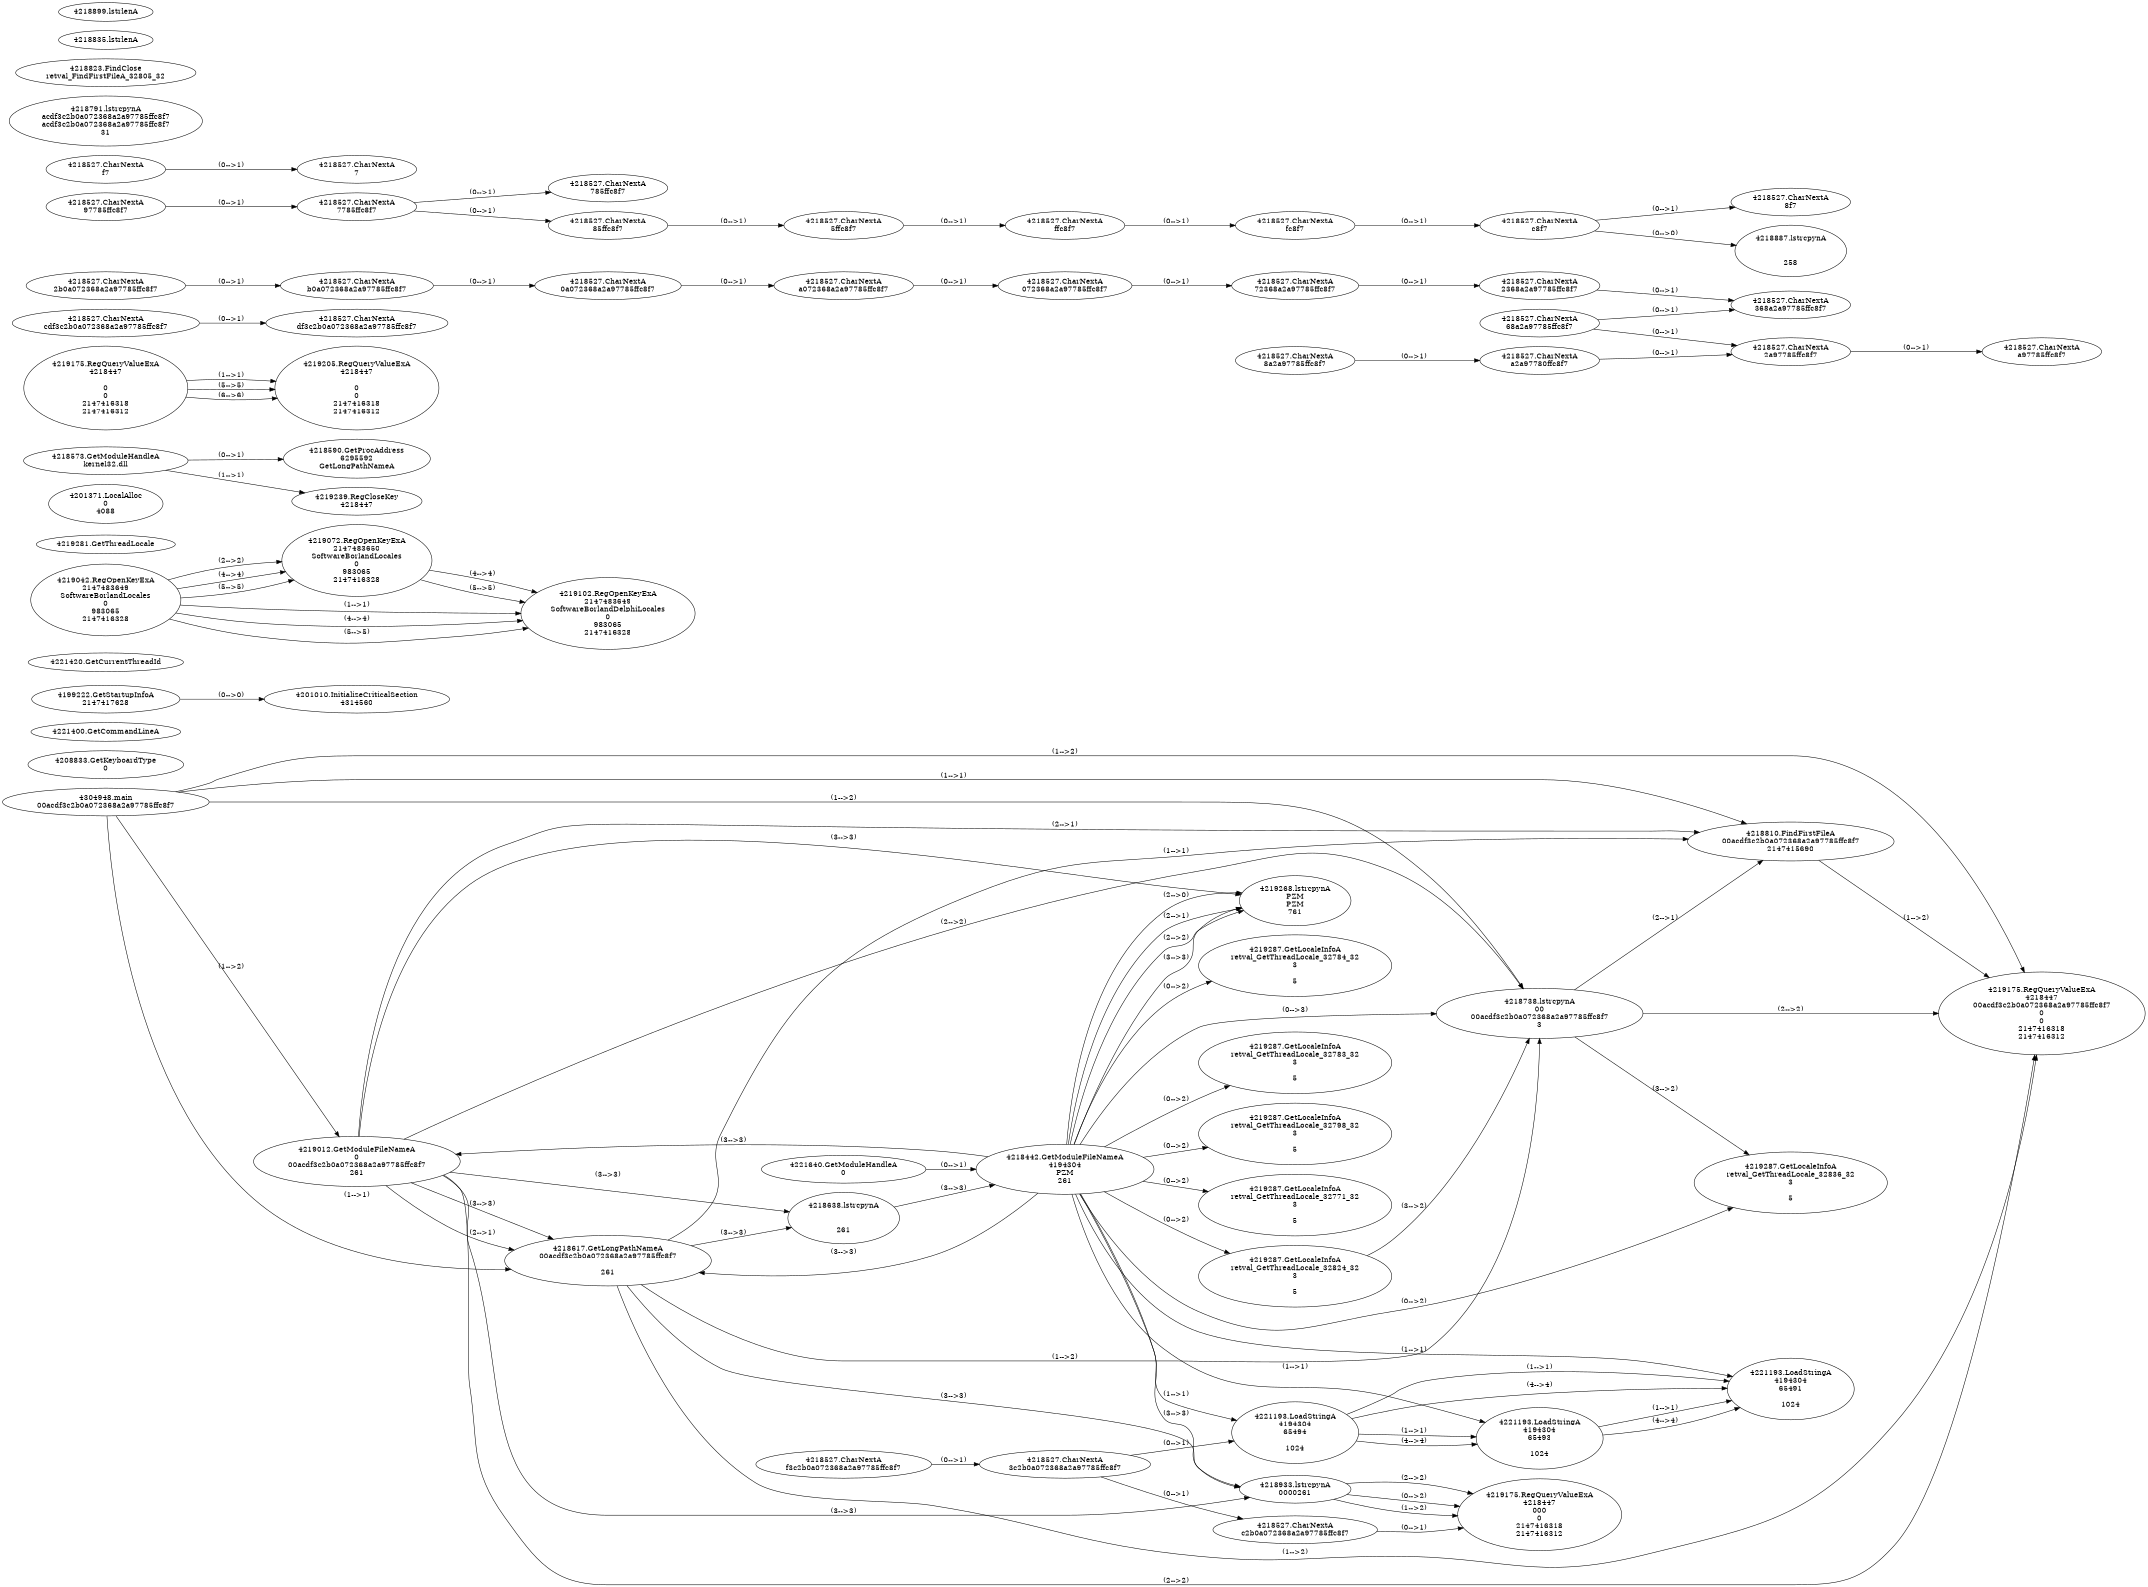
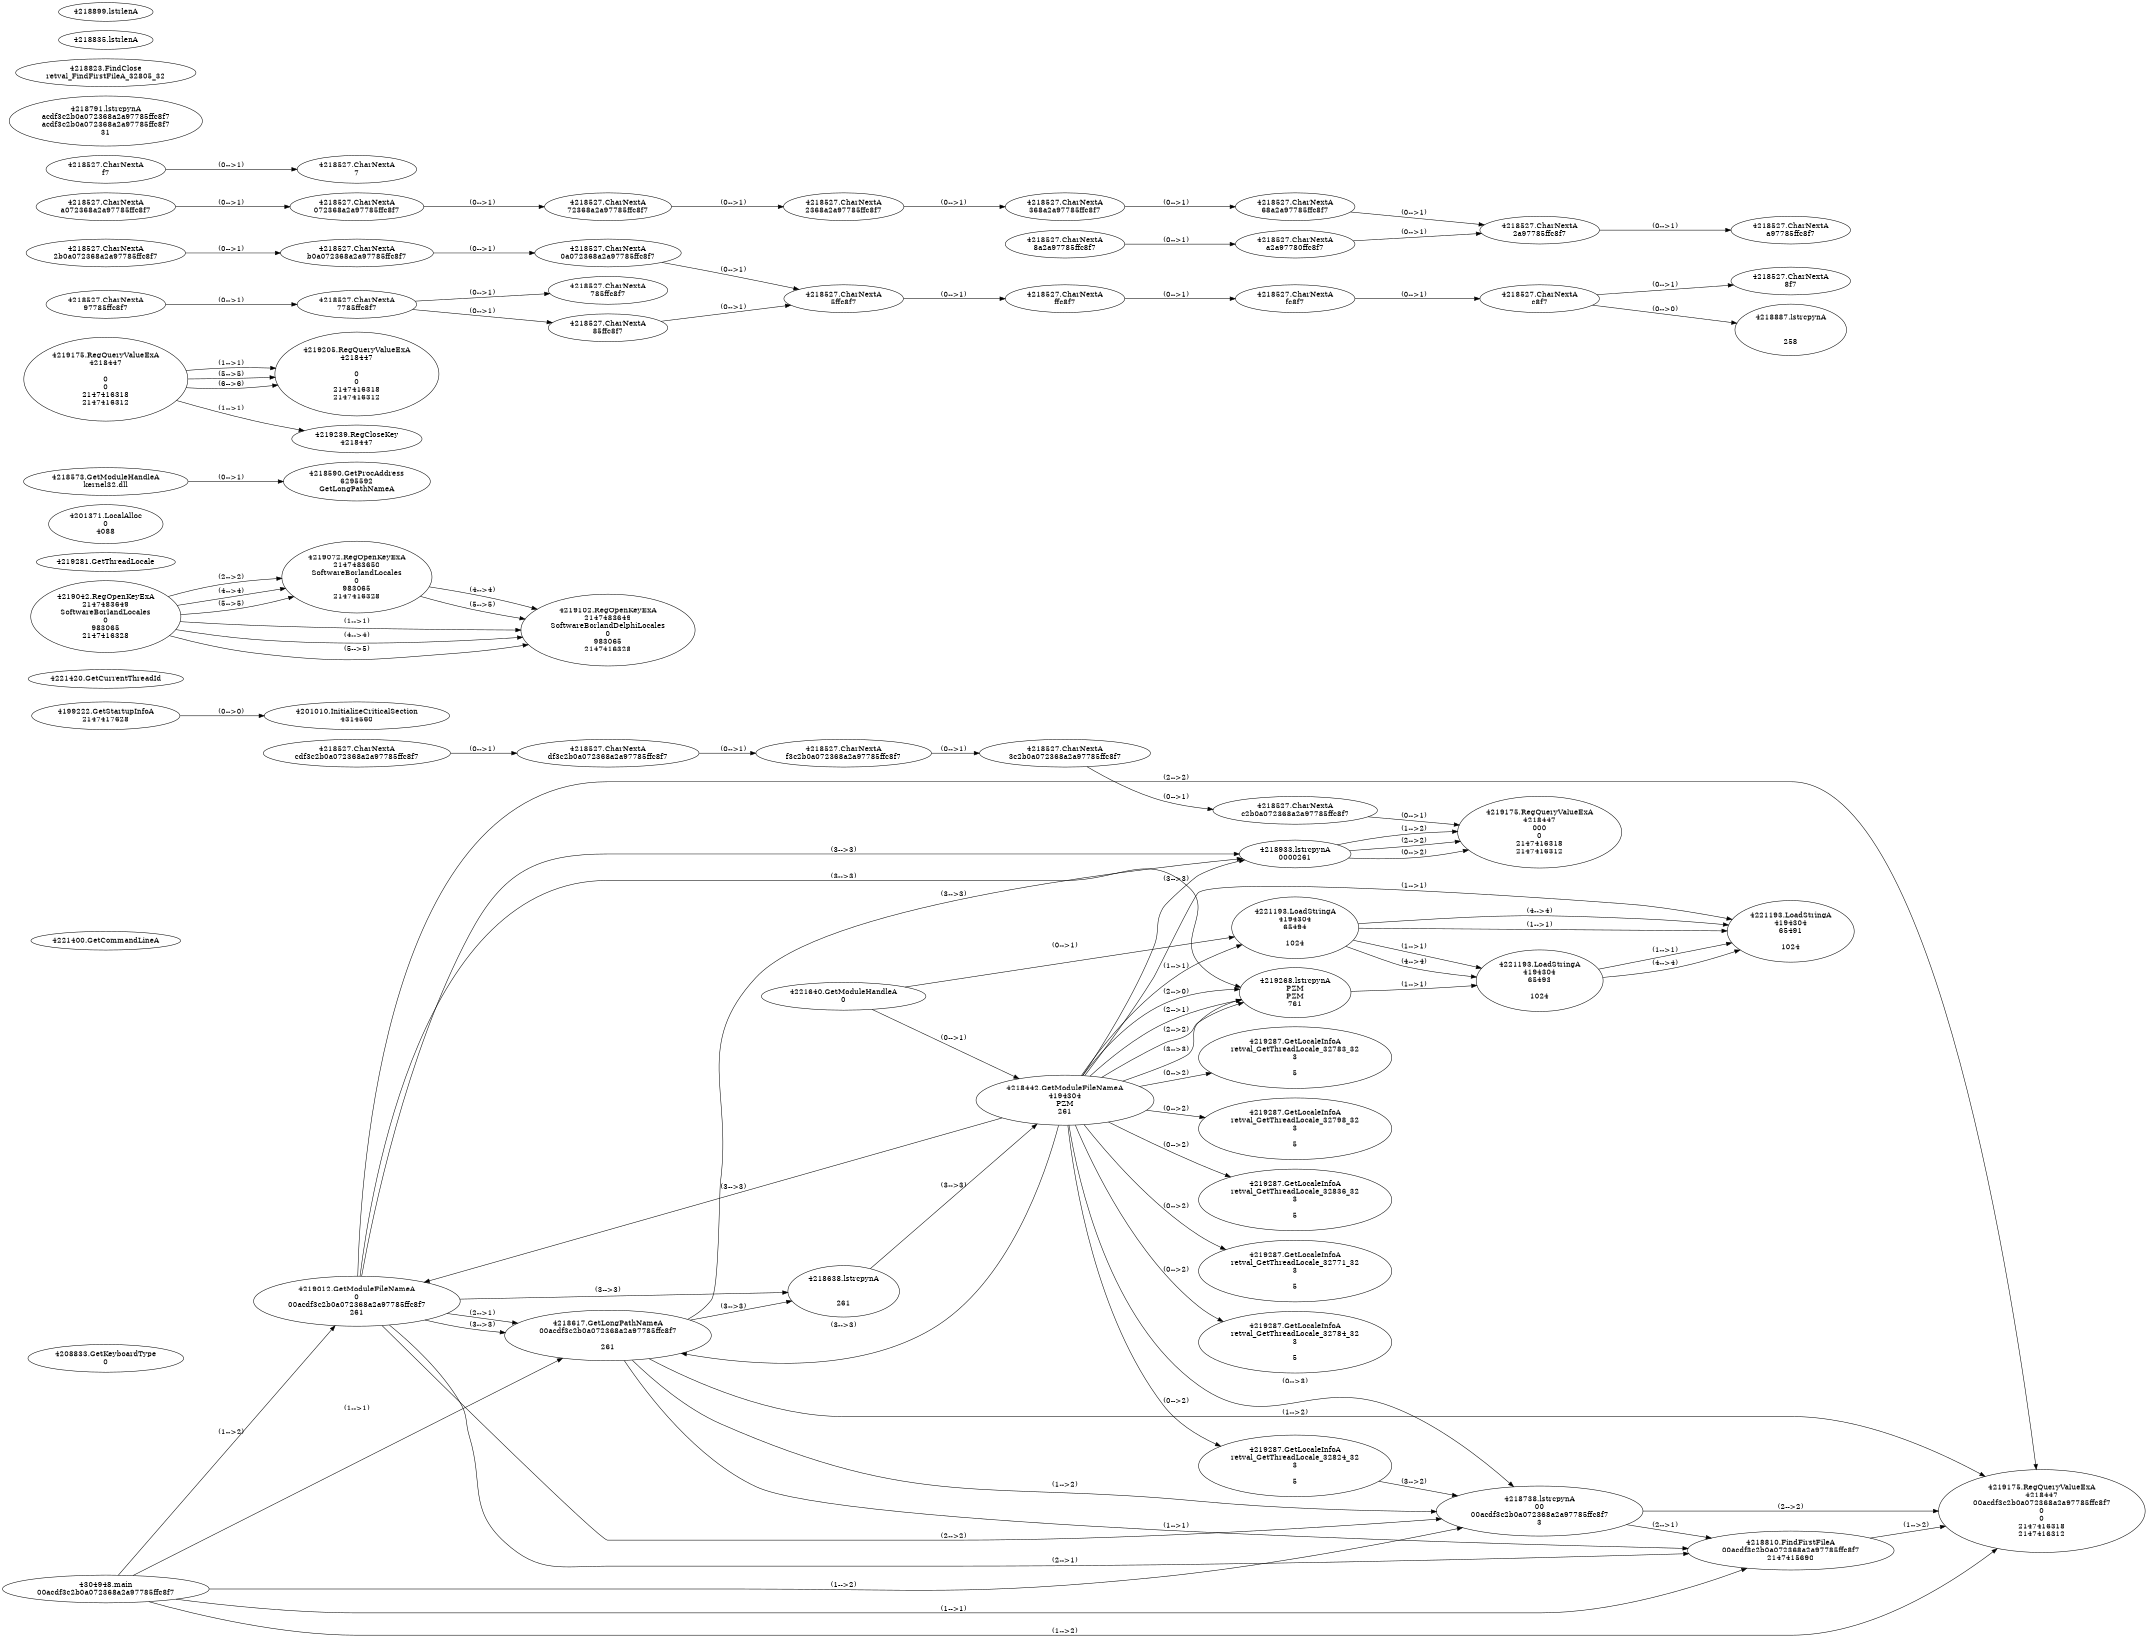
edge "4218527.CharNextA 0a072368a2a97785ffc8f7" -> "4218527.CharNextA a072368a2a97785ffc8f7": now "4218527.CharNextA 0a072368a2a97785ffc8f7" -> "4218527.CharNextA 5ffc8f7"
edge "4218527.CharNextA 68a2a97785ffc8f7" -> "4218527.CharNextA 368a2a97785ffc8f7": reversed
edge "4218573.GetModuleHandleA kernel32.dll" -> "4219239.RegCloseKey 4218447": now "4219175.RegQueryValueExA 4218447 0 0 2147416318 2147416312" -> "4219239.RegCloseKey 4218447"
edge "4218527.CharNextA df3c2b0a072368a2a97785ffc8f7" -> "4218527.CharNextA f3c2b0a072368a2a97785ffc8f7": added, label "(0-->1)"
edge "4218738.lstrcpynA 00 00acdf3c2b0a072368a2a97785ffc8f7 3" -> "4219287.GetLocaleInfoA retval_GetThreadLocale_32836_32 3 5": removed, label "(3-->2)"
edge "4218442.GetModuleFileNameA 4194304 PZM 261" -> "4221193.LoadStringA 4194304 65493 1024": now "4219268.lstrcpynA PZM PZM 761" -> "4221193.LoadStringA 4194304 65493 1024"
edge "4218527.CharNextA 3c2b0a072368a2a97785ffc8f7" -> "4221193.LoadStringA 4194304 65494 1024": now "4221640.GetModuleHandleA 0" -> "4221193.LoadStringA 4194304 65494 1024"
